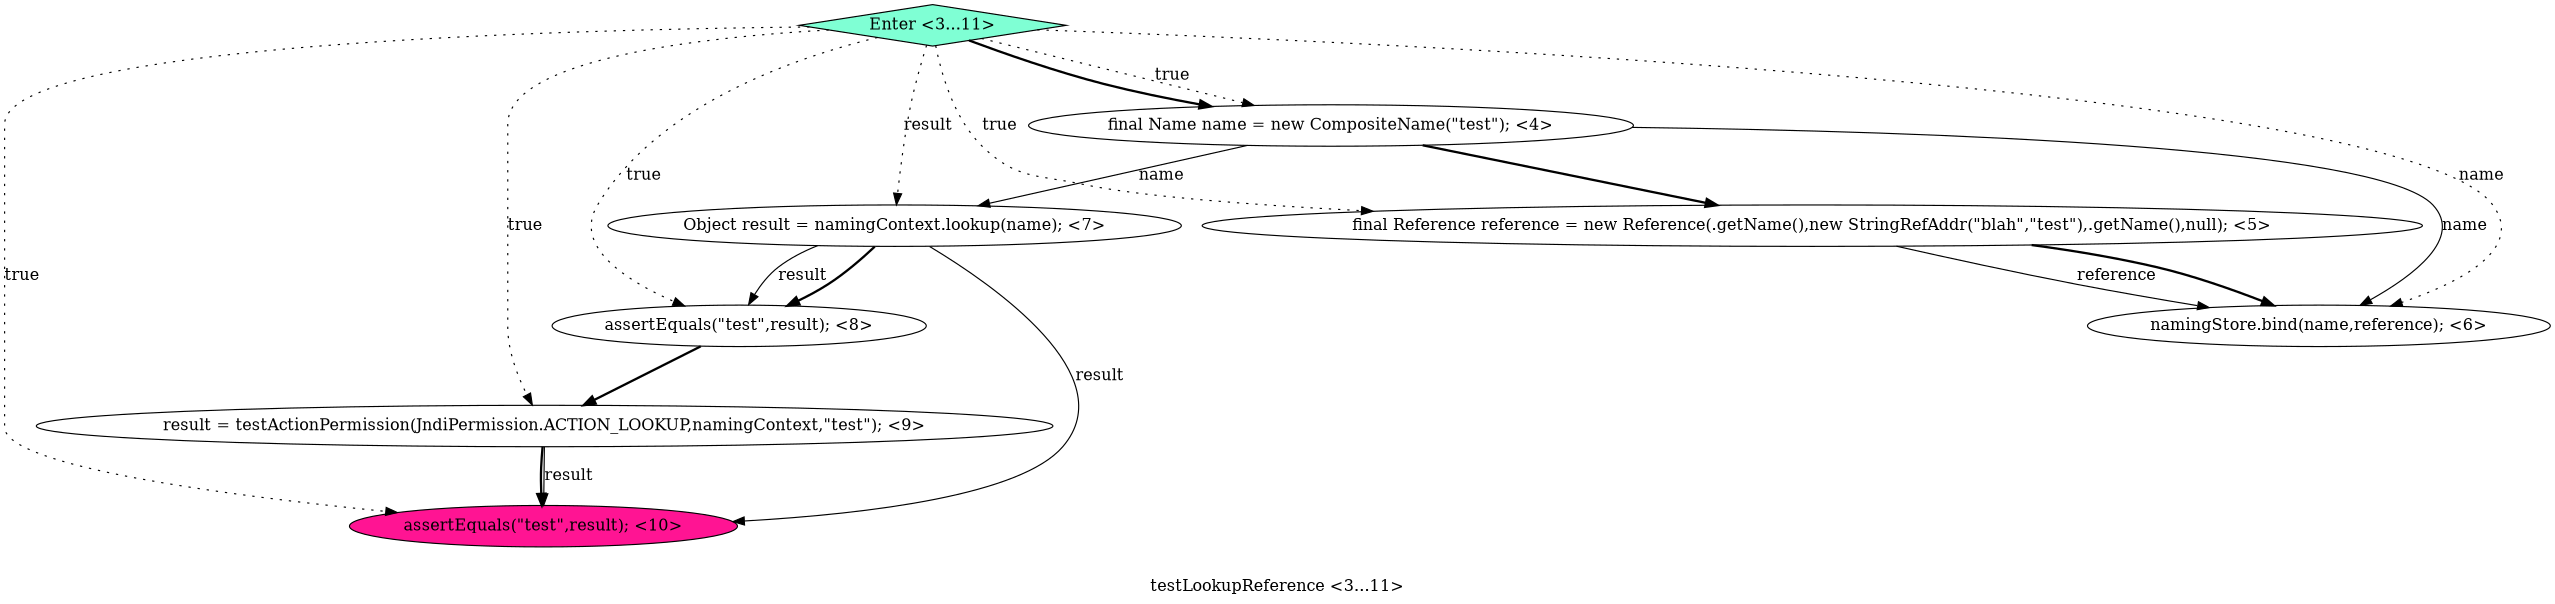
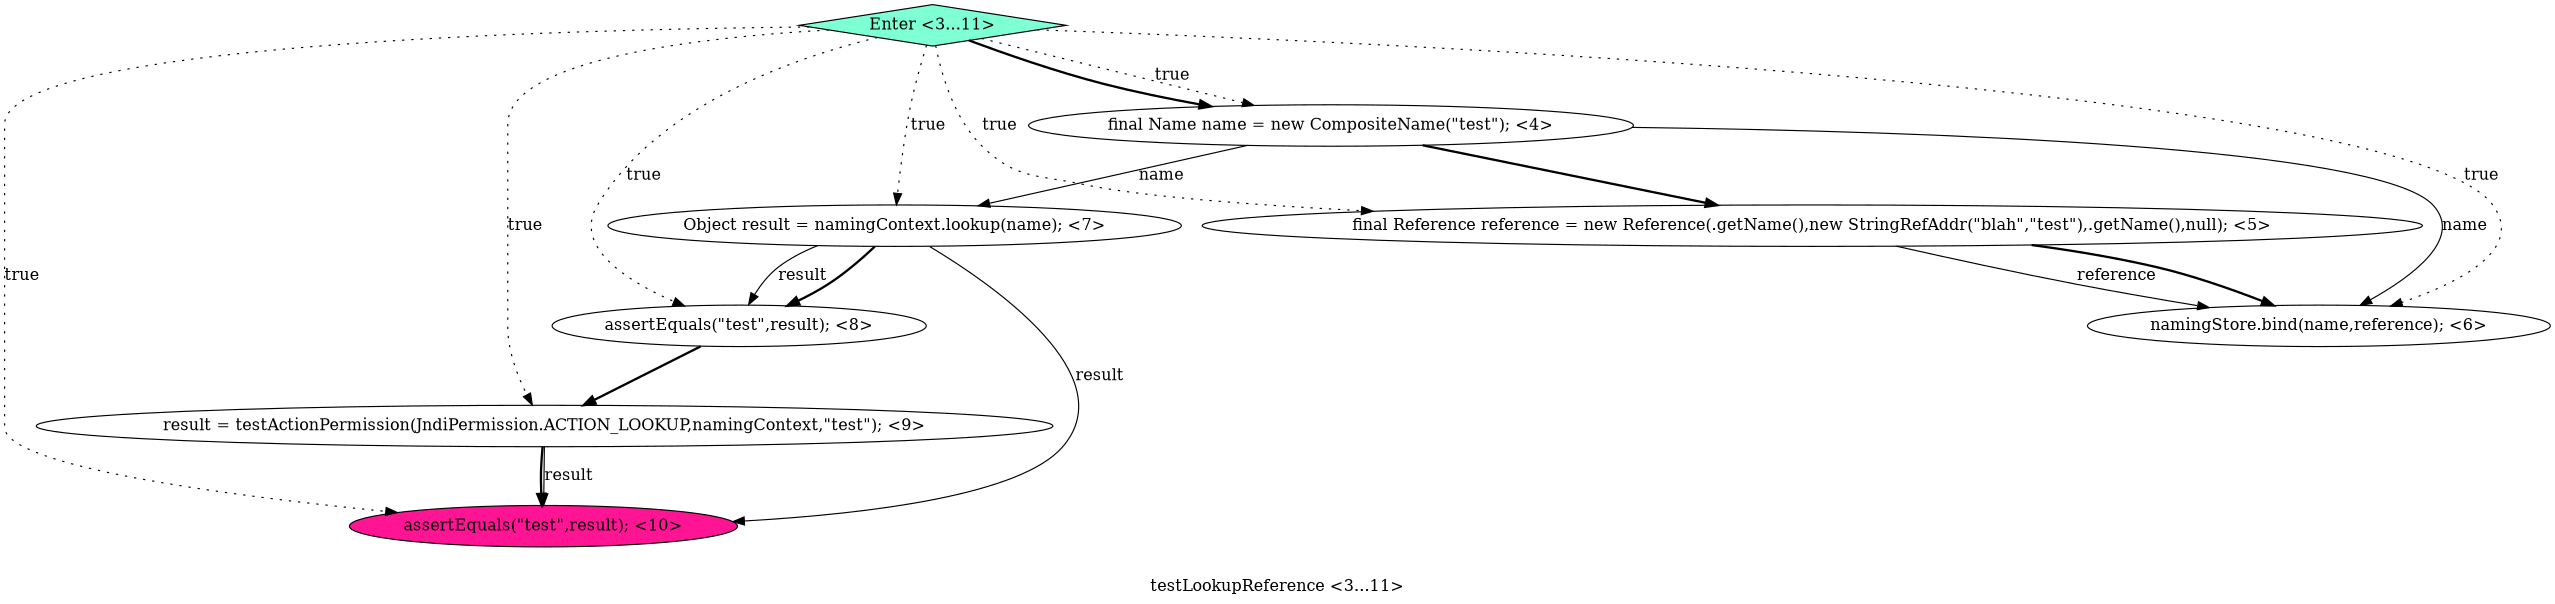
edge "Enter <3...11>" -> "Object result = namingContext.lookup(name); <7>": label "result" -> "true"
edge "Enter <3...11>" -> "namingStore.bind(name,reference); <6>": label "name" -> "true"
